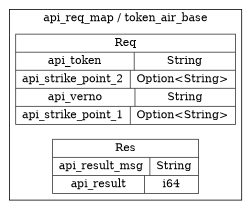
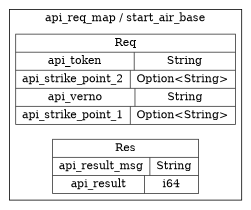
cluster "api_req_map / token_air_base": label "api_req_map / token_air_base" -> "api_req_map / start_air_base"
